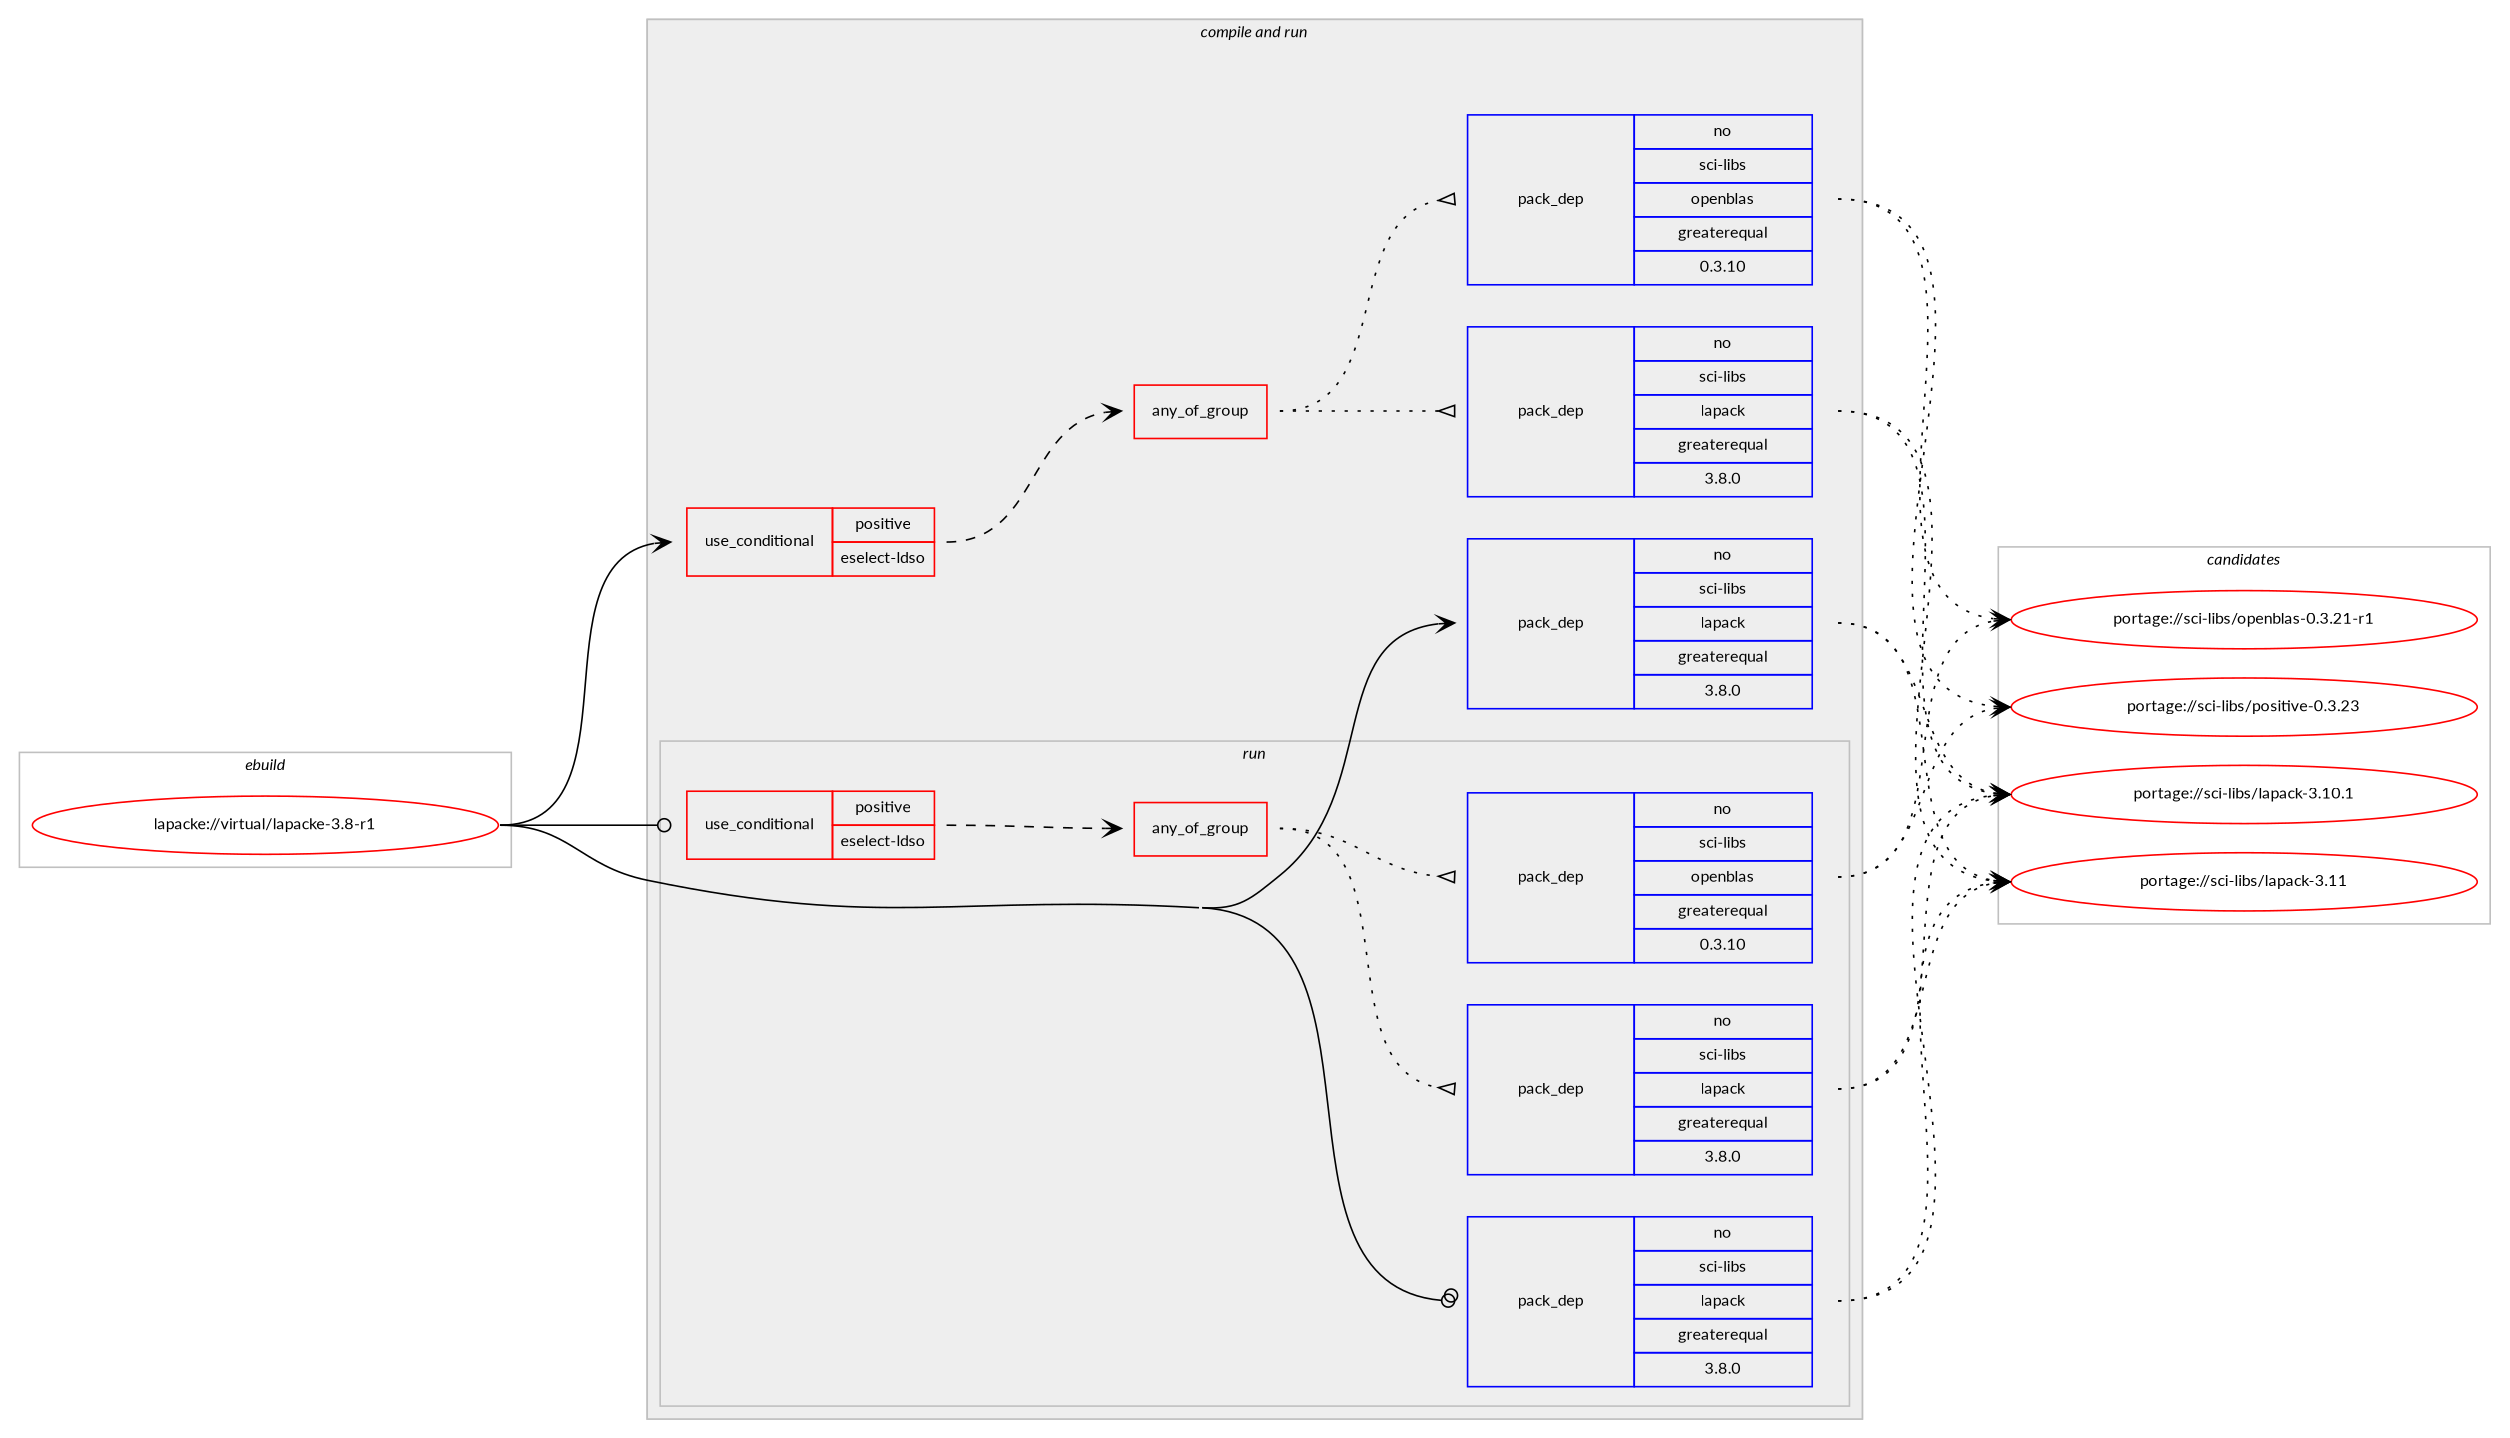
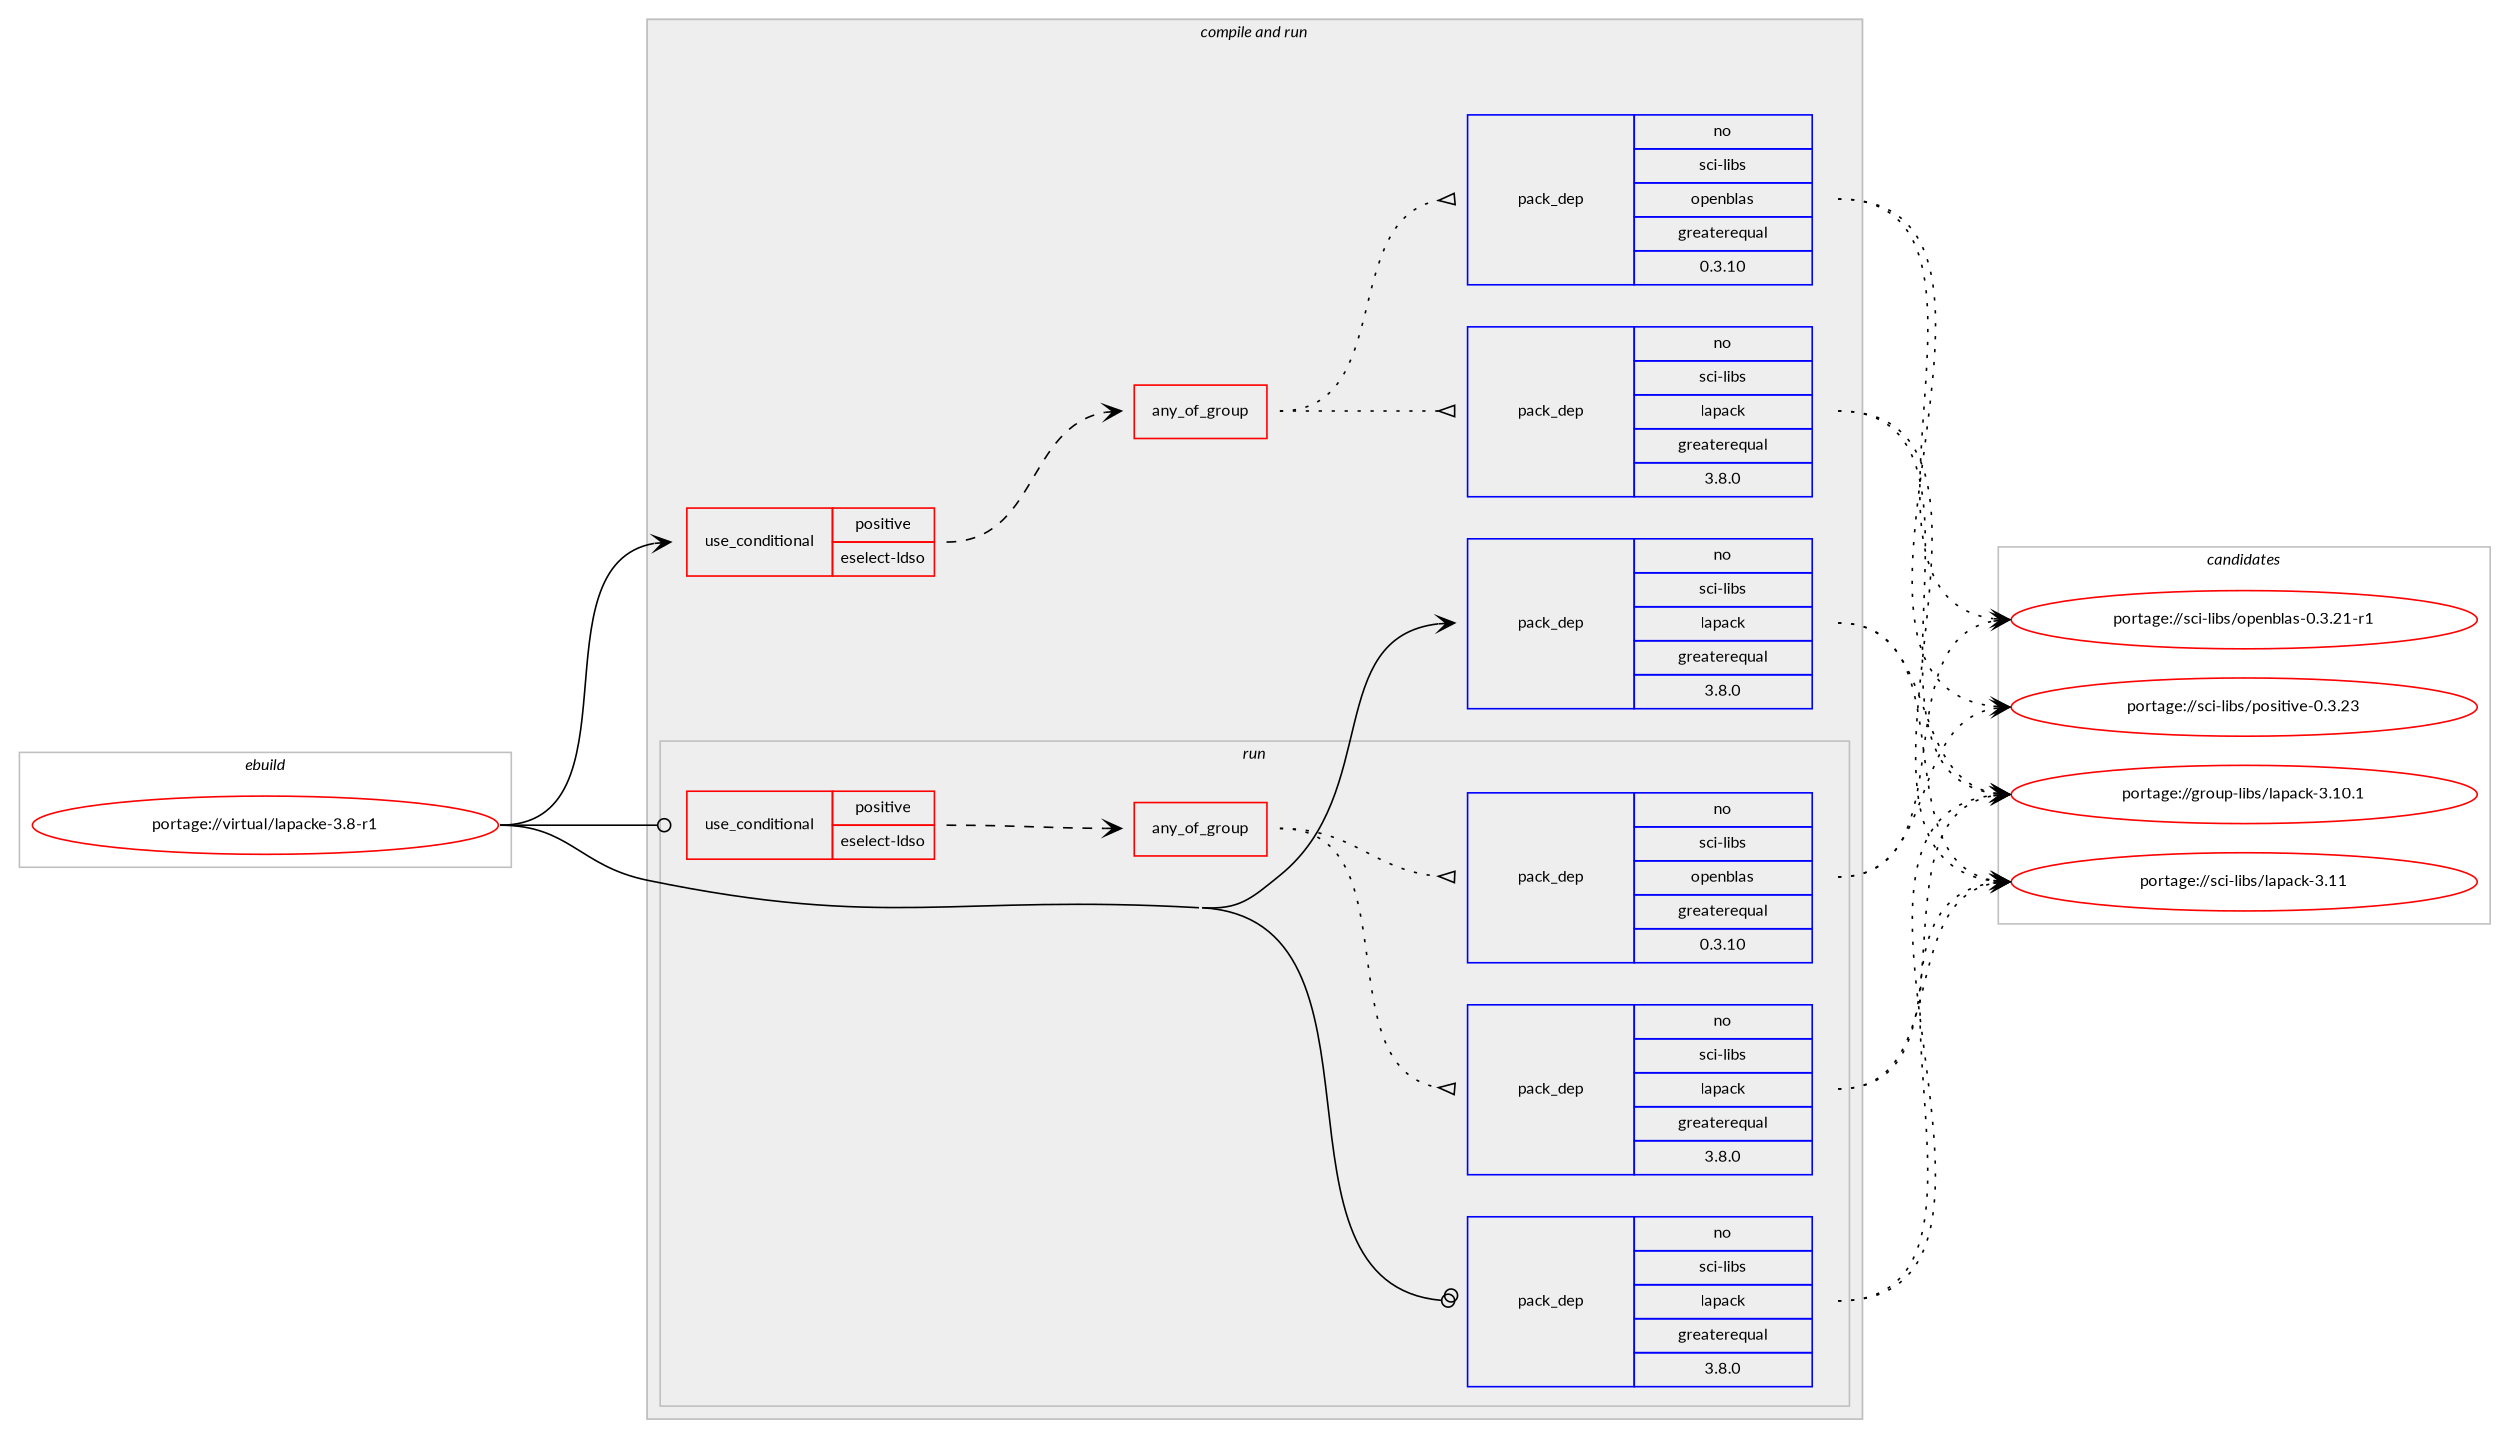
node "portage://sci-libs/lapack-3.10.1": label "portage://sci-libs/lapack-3.10.1" -> "portage://group-libs/lapack-3.10.1"
node "lapacke://virtual/lapacke-3.8-r1": label "lapacke://virtual/lapacke-3.8-r1" -> "portage://virtual/lapacke-3.8-r1"
